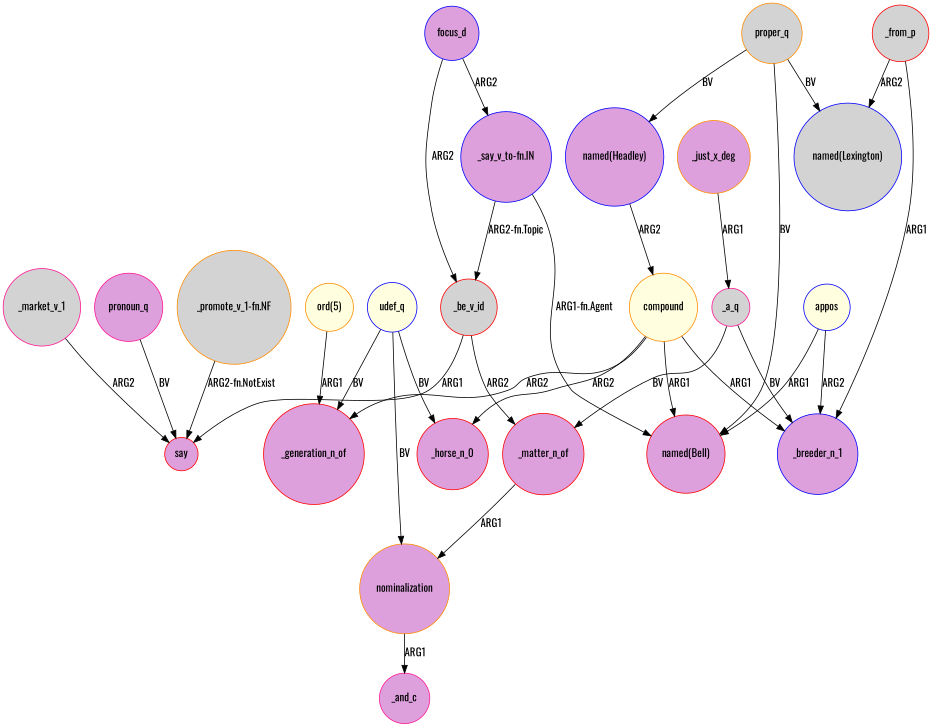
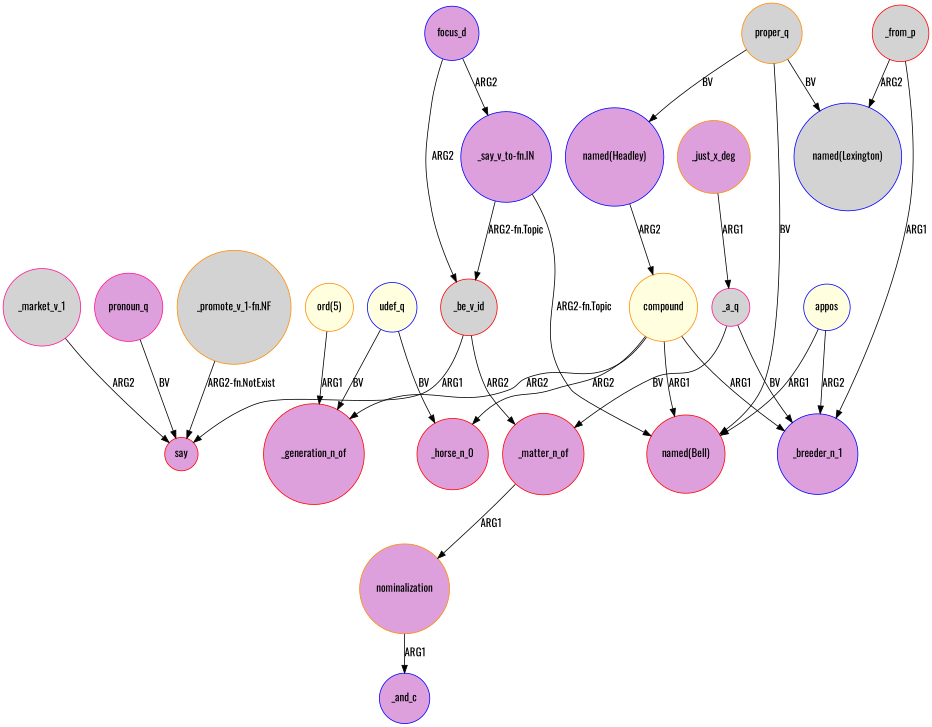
edge "_say_v_to-fn.IN" -> "named(Bell)": label "ARG1-fn.Agent" -> "ARG2-fn.Topic"
edge "udef_q" -> "nominalization": removed, label "BV"
node "_and_c": color deeppink -> blue
